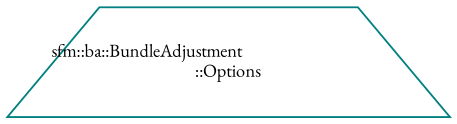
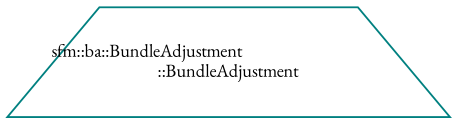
node "sfm::ba::BundleAdjustment ::Options": label "sfm::ba::BundleAdjustment ::Options" -> "sfm::ba::BundleAdjustment ::BundleAdjustment"
